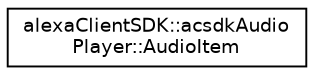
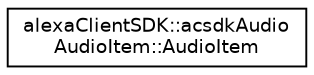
node "alexaClientSDK::acsdkAudio Player::AudioItem": label "alexaClientSDK::acsdkAudio Player::AudioItem" -> "alexaClientSDK::acsdkAudio AudioItem::AudioItem"
